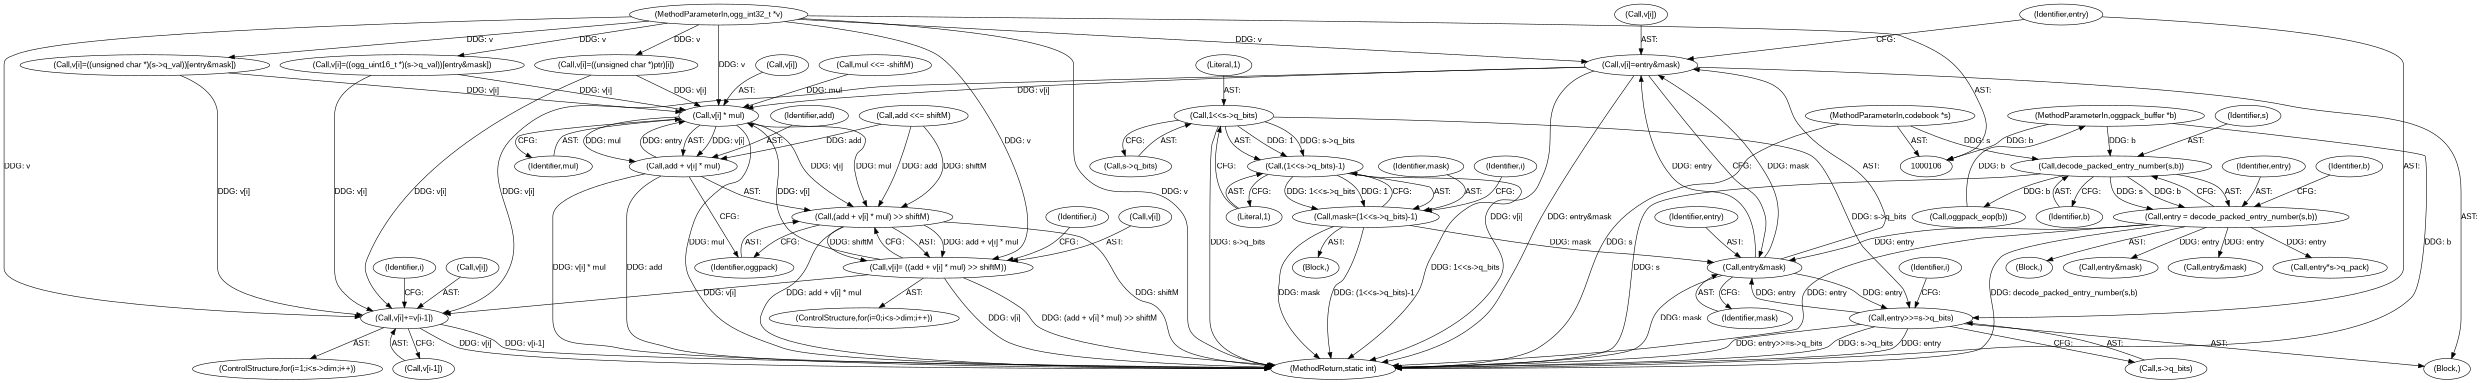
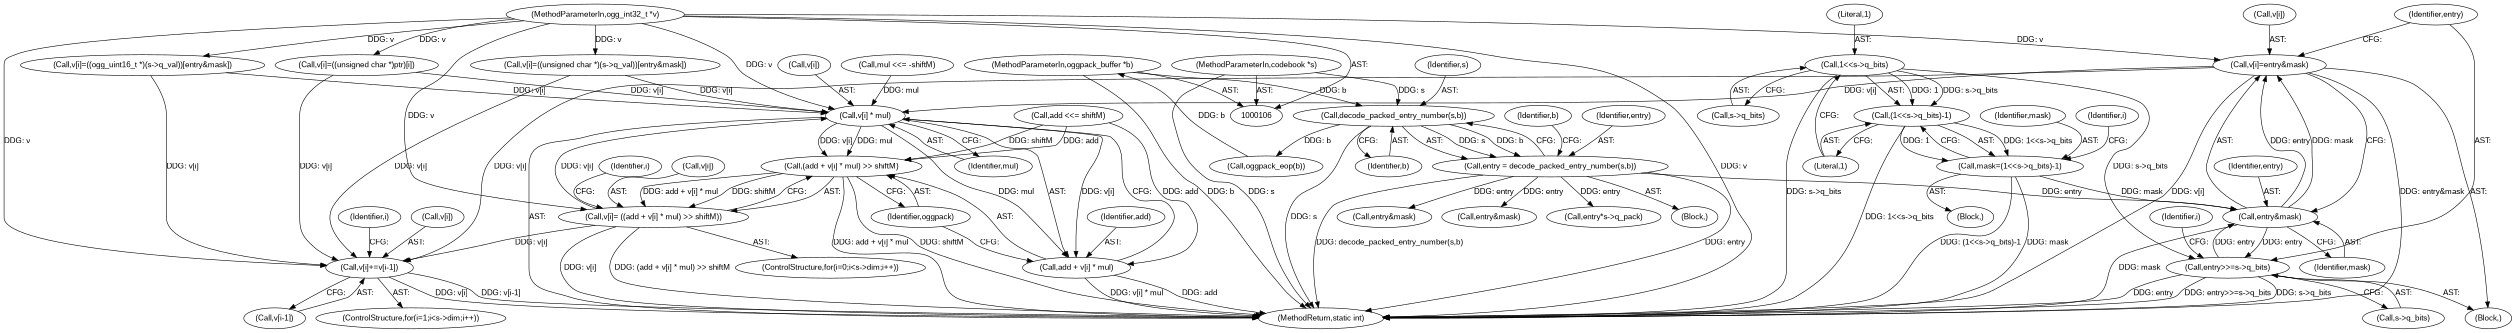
edge "(Call,add + v[i] * mul)" -> "(Call,v[i] * mul)": label "DDG: entry" -> "CFG: "
edge "(MethodParameterIn,oggpack_buffer *b)" -> "1000106": label "DDG: b" -> "AST: "
edge "(Call,add + v[i] * mul)" -> "(Identifier,oggpack)": reversed
edge "(Call,v[i] * mul)" -> "(MethodReturn,static int)": label "DDG: mul" -> "AST: "
